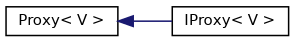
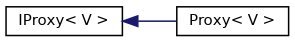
edge "IProxy< V >" -> "Proxy< V >": reversed
